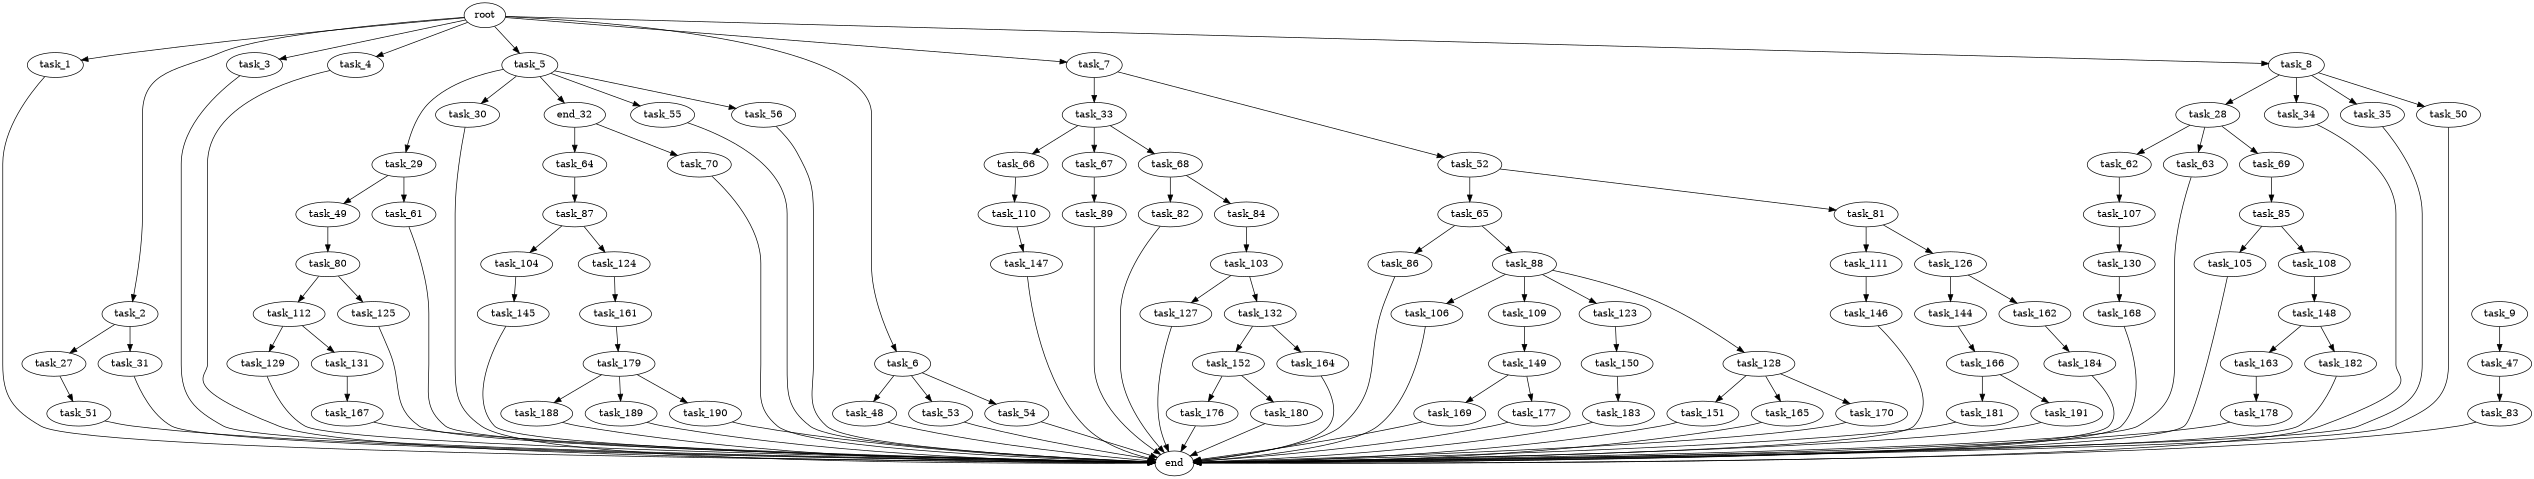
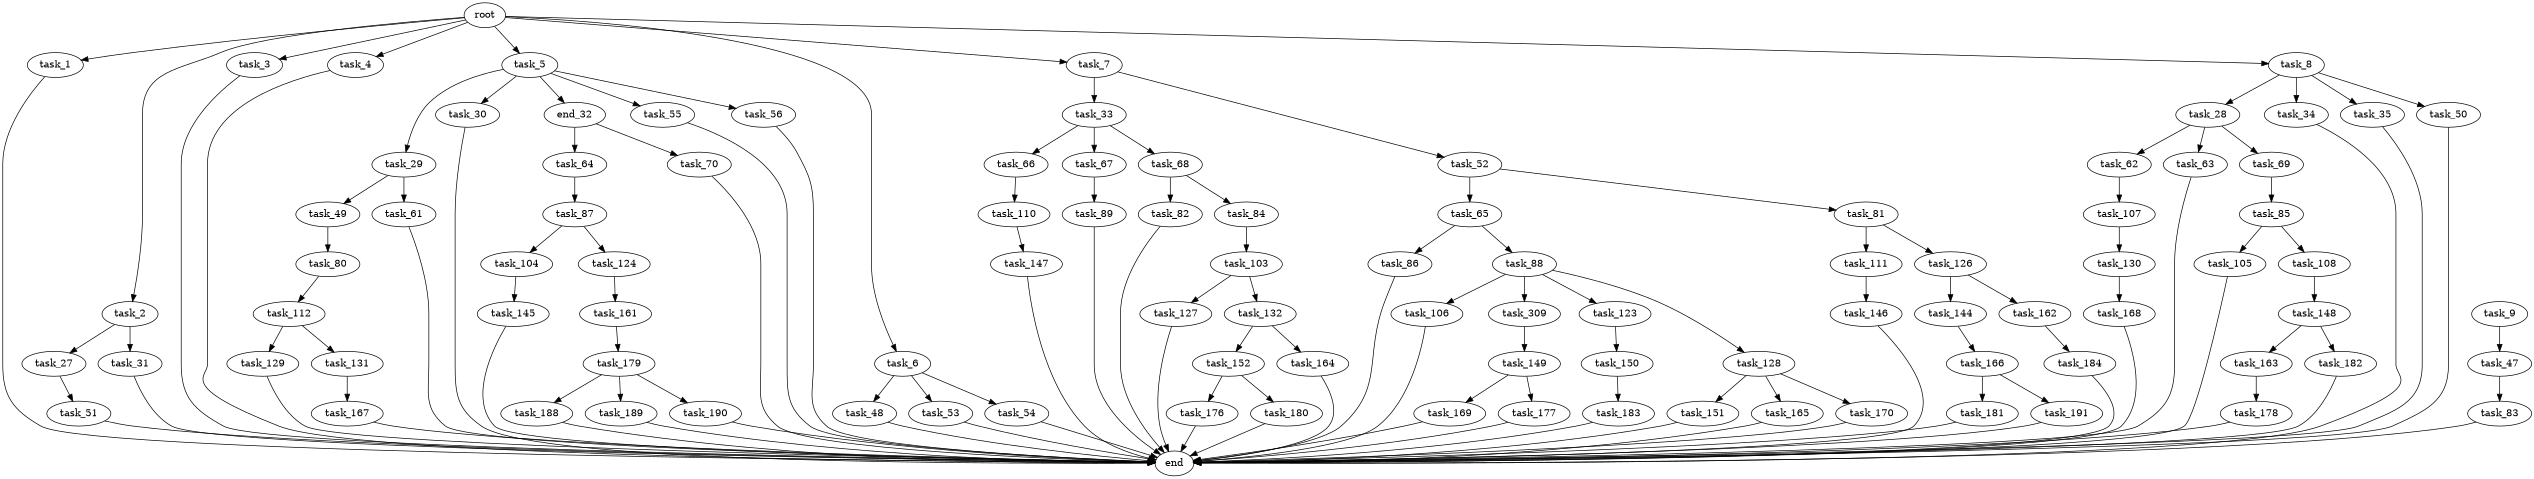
node "task_125": removed
node "task_109": label "task_109" -> "task_309"
